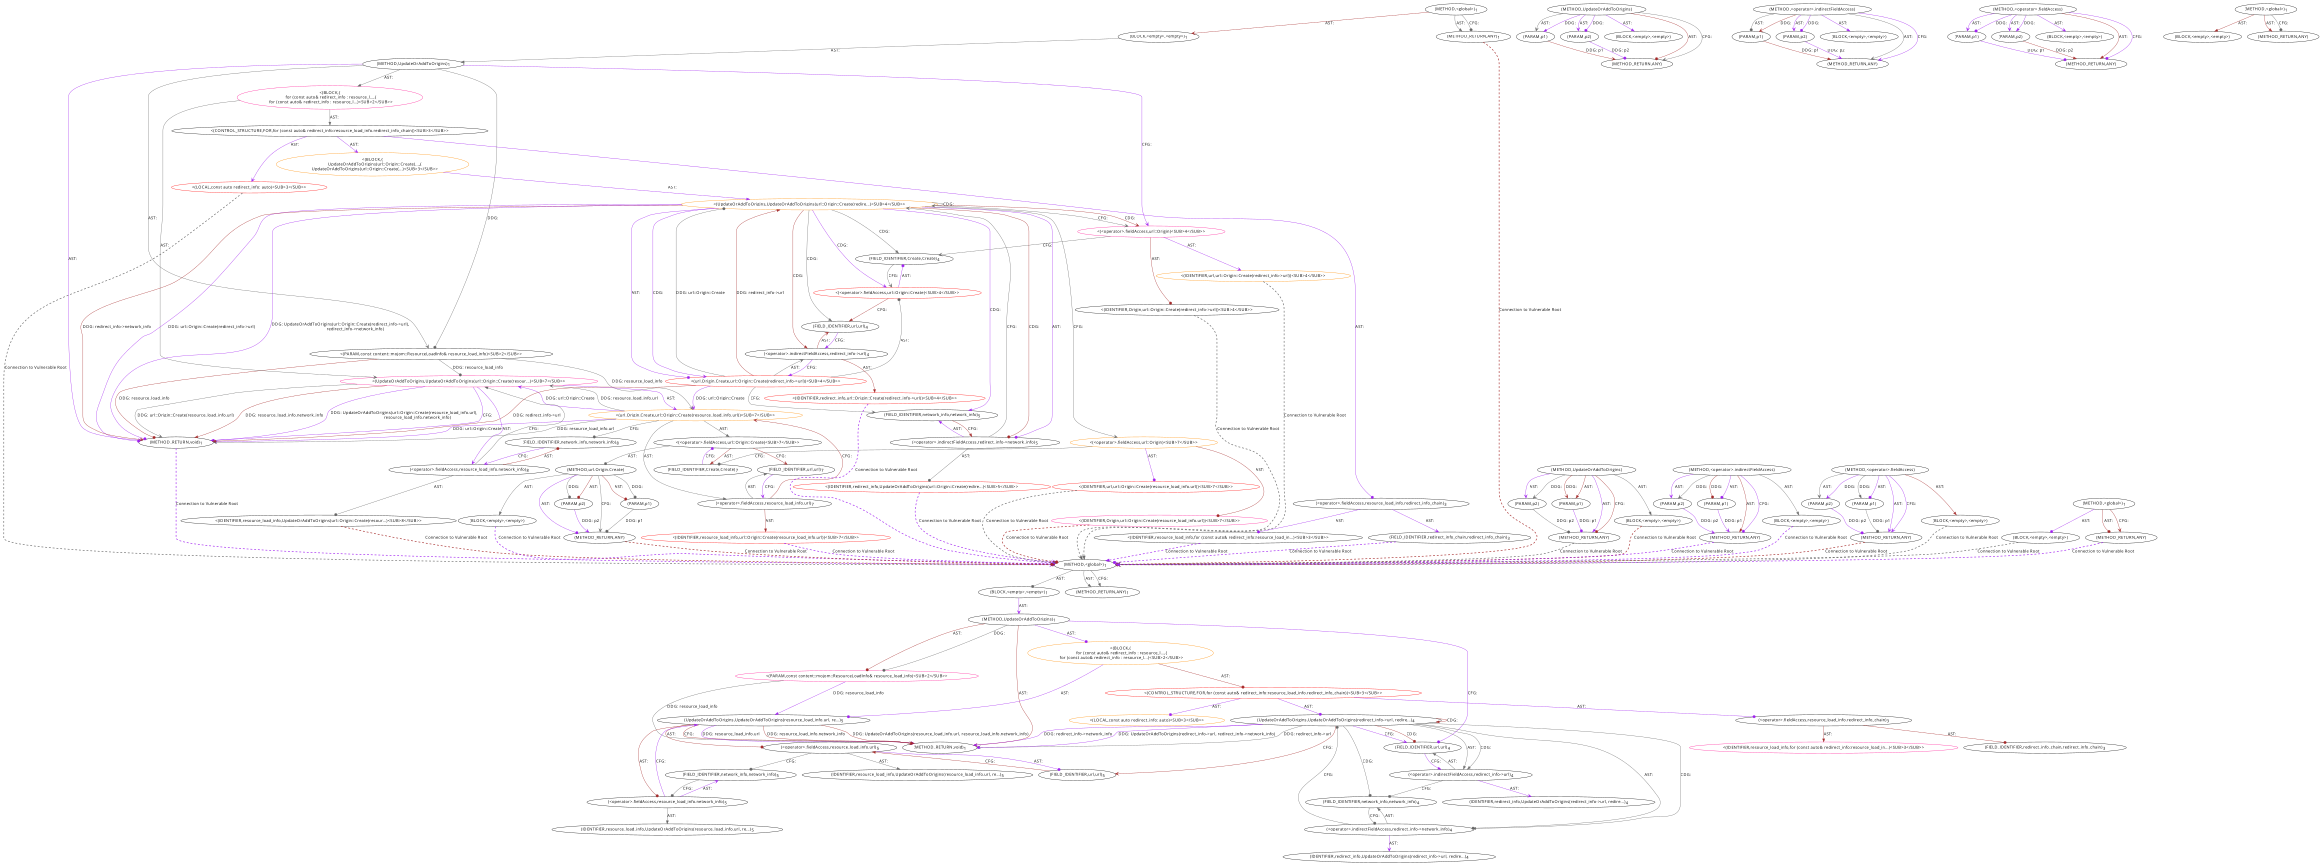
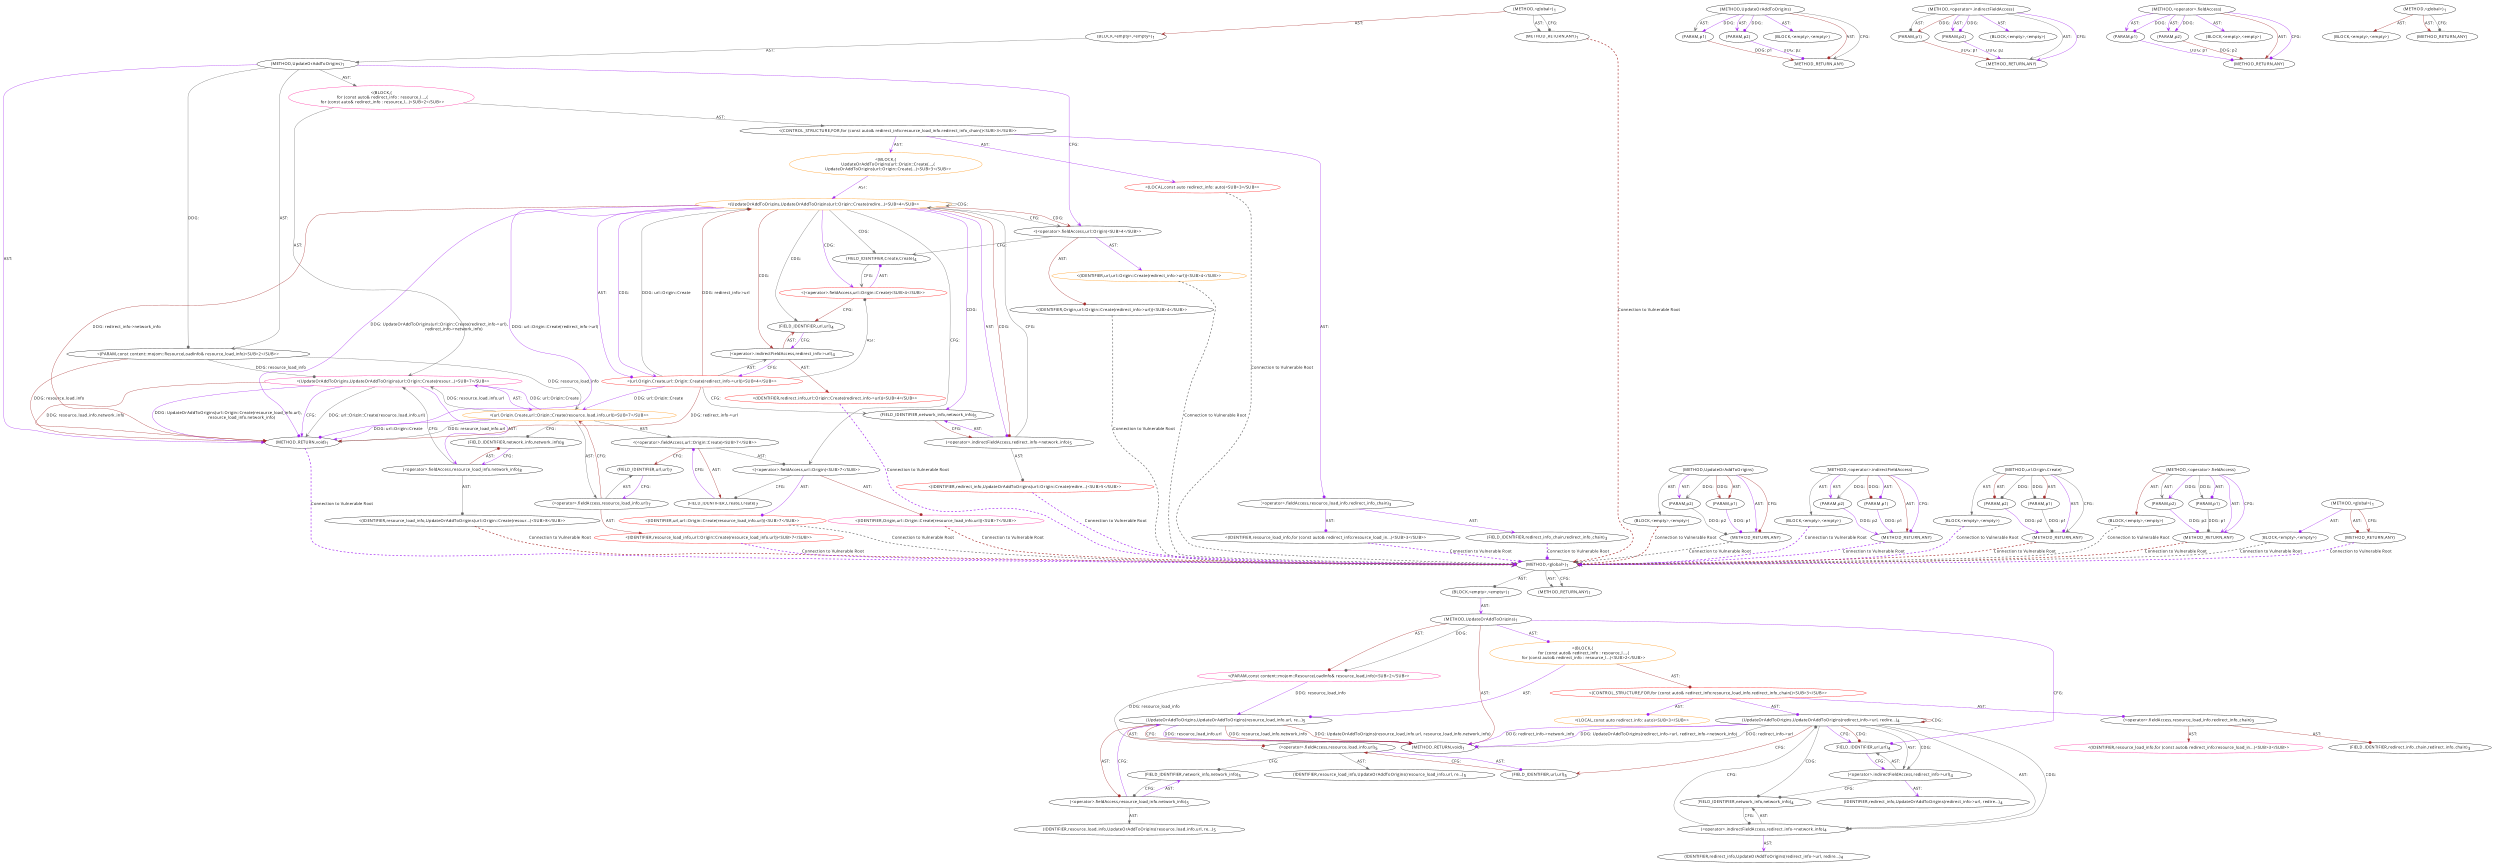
node "<(<operator>.fieldAccess,url::Origin)<SUB>4</SUB>>": color deeppink -> black
node "<(<operator>.fieldAccess,url::Origin)<SUB>7</SUB>>": color darkorange -> black
edge "<(<operator>.fieldAccess,url::Origin::Create)<SUB>7</SUB>>" -> "(METHOD,url.Origin.Create)": now "<(<operator>.fieldAccess,url::Origin::Create)<SUB>7</SUB>>" -> "<(<operator>.fieldAccess,url::Origin)<SUB>7</SUB>>"
